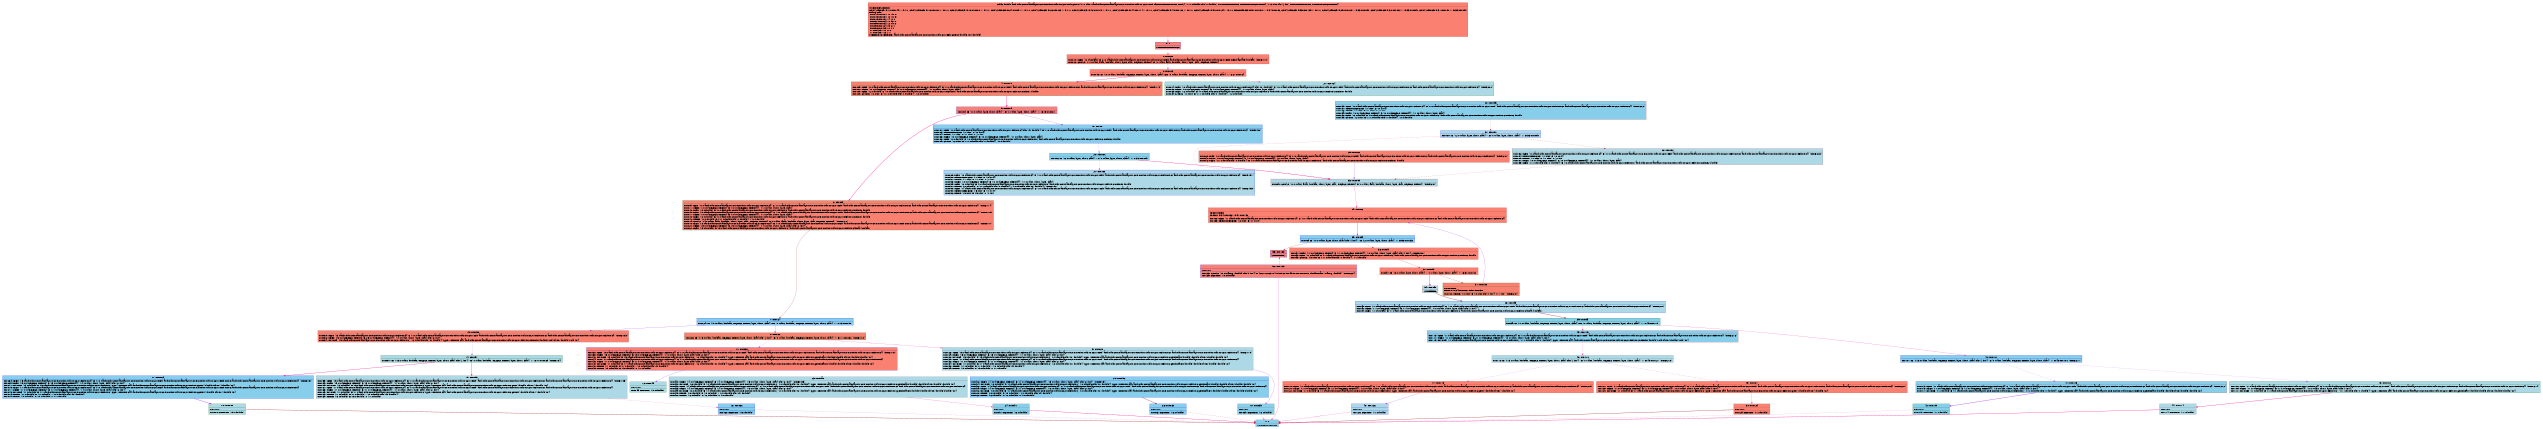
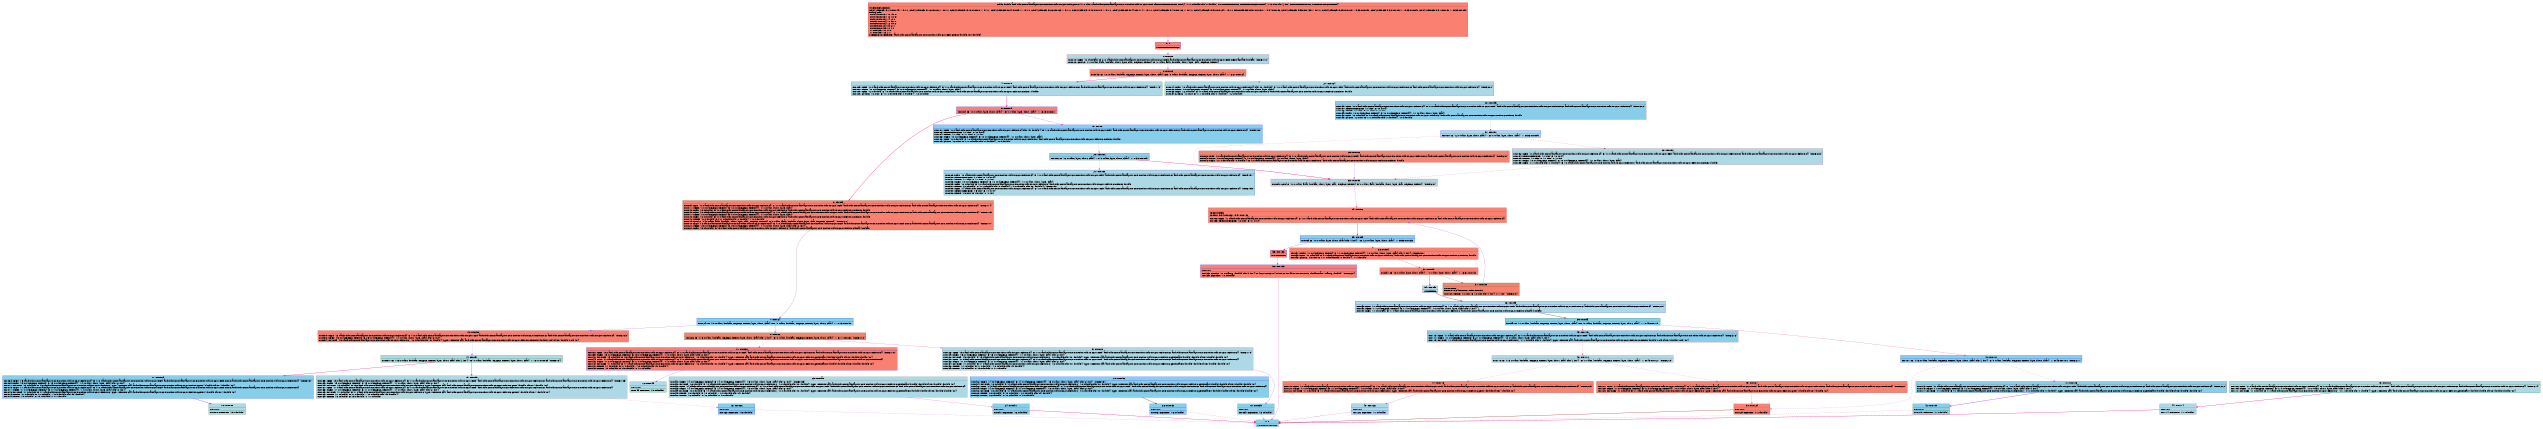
node "2: 0x0000": fillcolor salmon -> lightblue
node "4: 0x0005": fillcolor salmon -> lightblue
node "55: 0x0133": text "SYNTHETIC" -> "IMMUTABLE"
edge "52: 0x0133" -> "55: 0x0133": reversed
edge "40: 0x0101" -> "43: 0x010c": now "40: 0x0101" -> "50: 0x012f"
edge "18: 0x0080" -> "1: ?": removed
